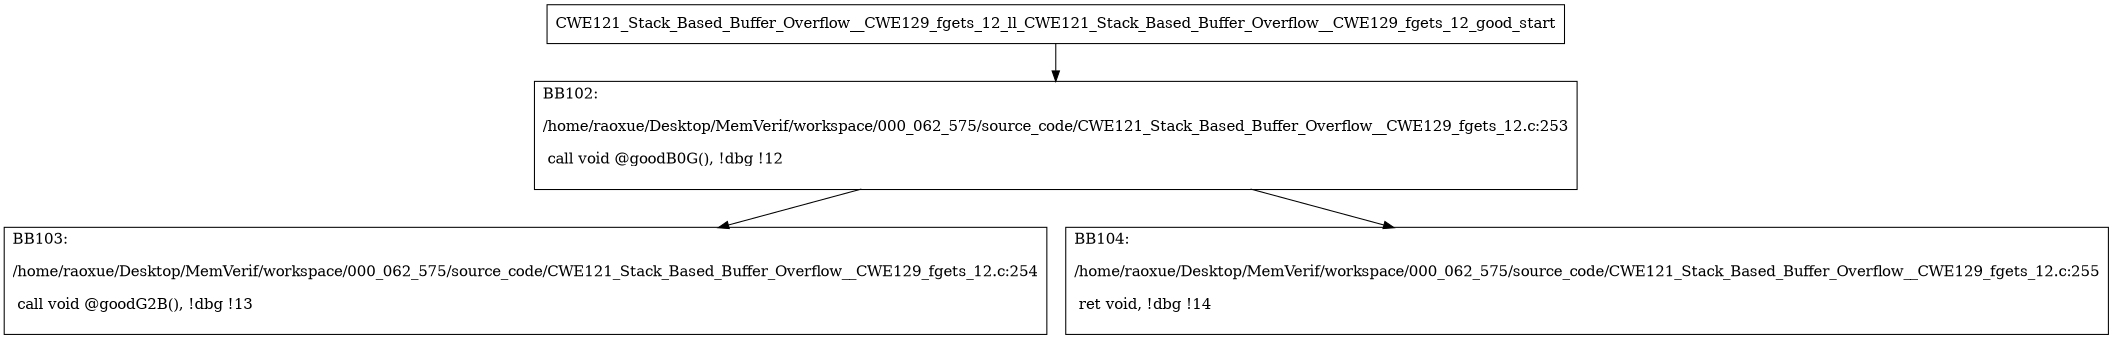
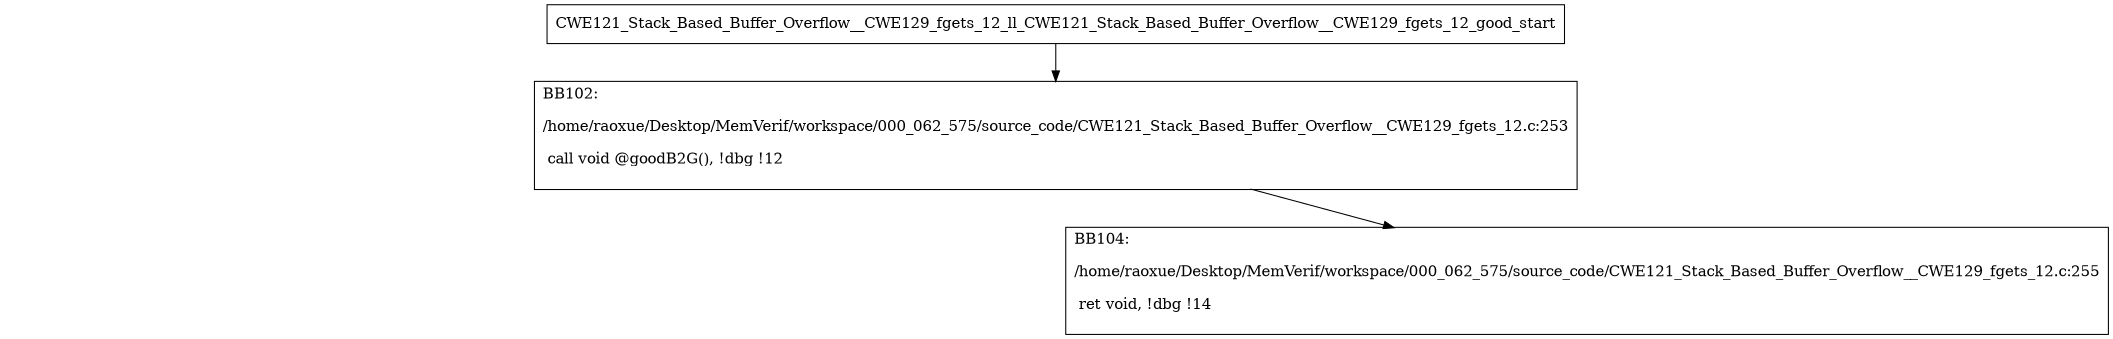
node "BB102:": text "call void @goodB0G(), !dbg !12" -> "call void @goodB2G(), !dbg !12"
node "BB103:": removed
